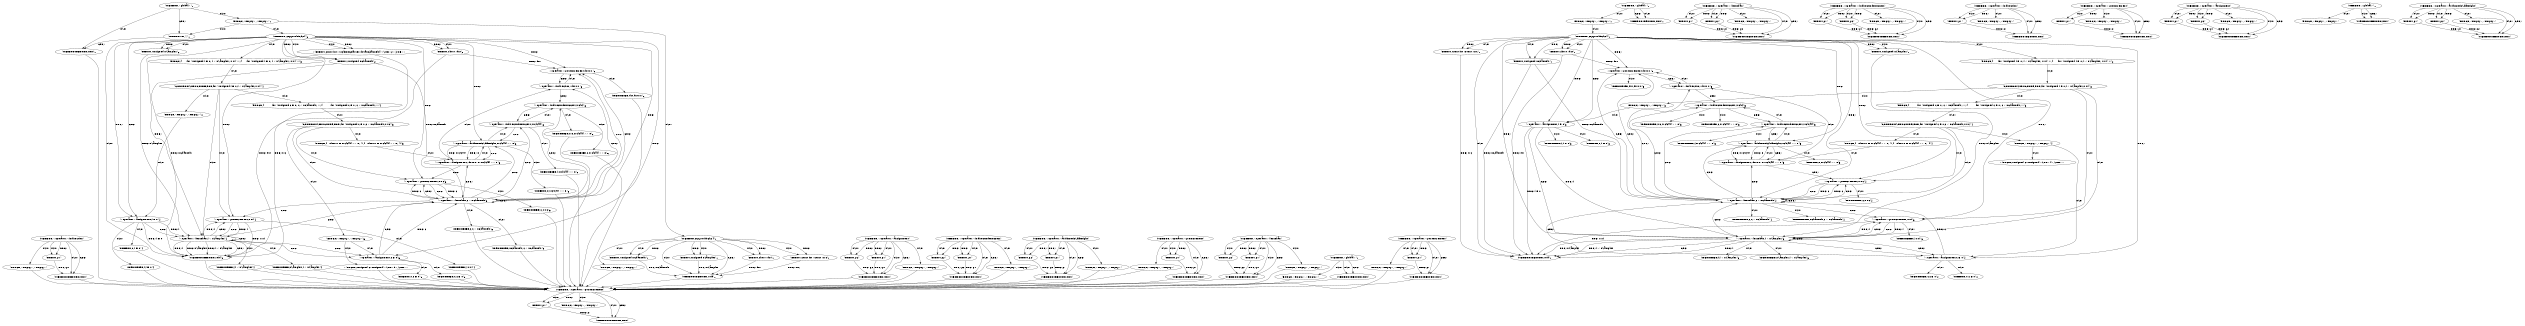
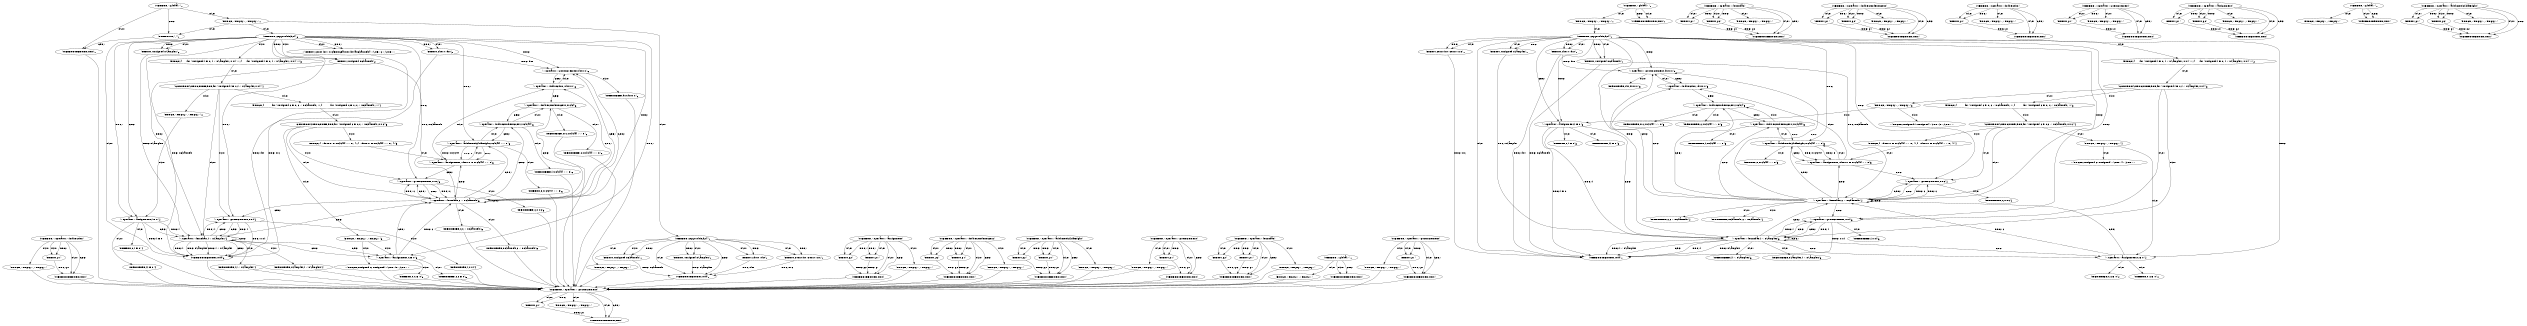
node "<(LOCAL,unsigned i: unsigned)<SUB>3</SUB>>": added
